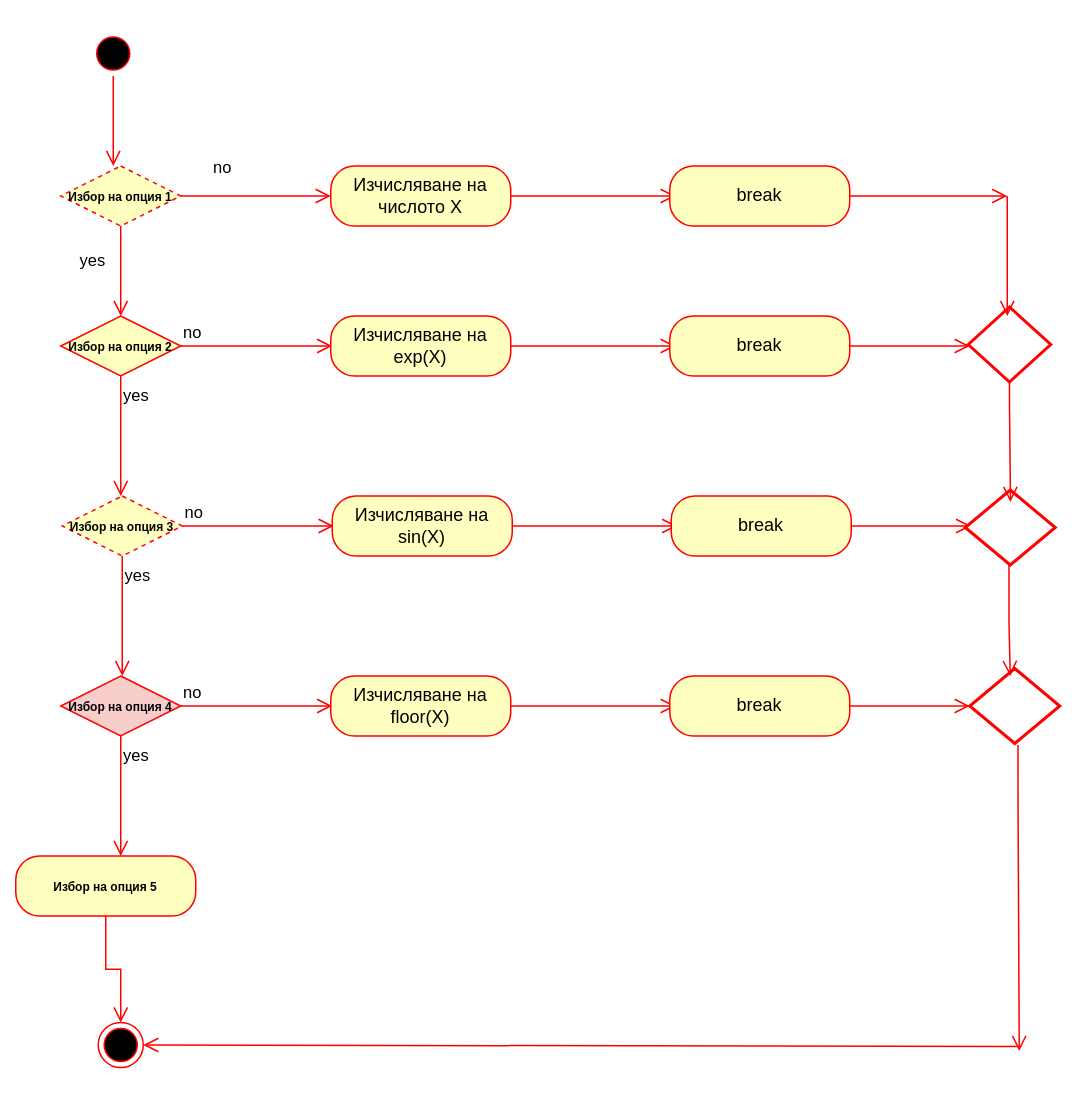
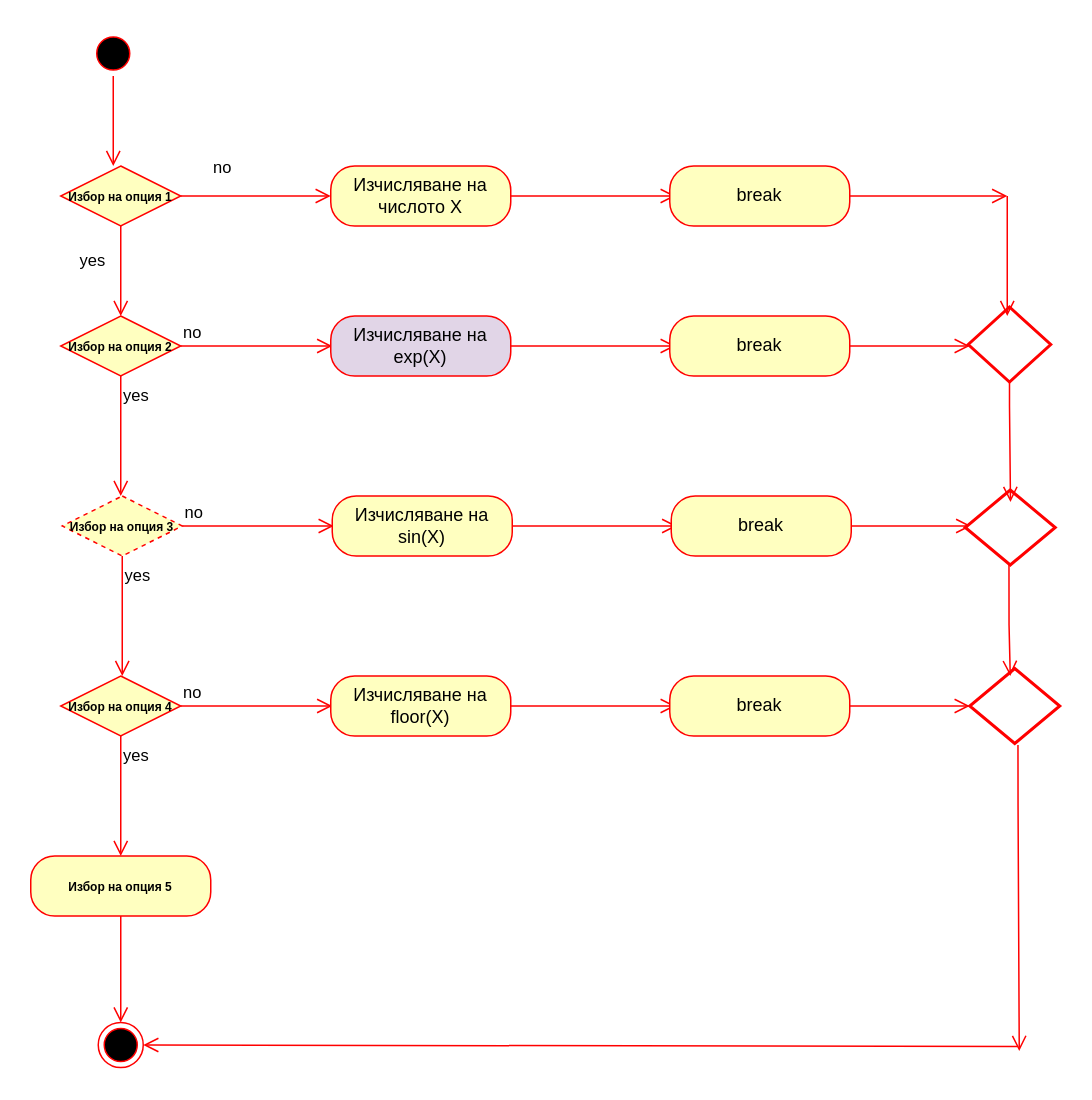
node "Избор на опция 1": style dashed -> solid
node "Изчисляване на exp(X)": fillcolor #ffffc0 -> #e1d5e7
node "Избор на опция 4": fillcolor #f8cecc -> #ffffc0
node "Избор на опция 5": moved (106, 886) -> (121, 886)
